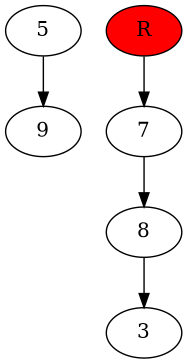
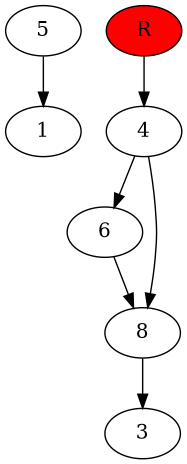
node "9": label "9" -> "1"
node "7": label "7" -> "4"
node "6": added
